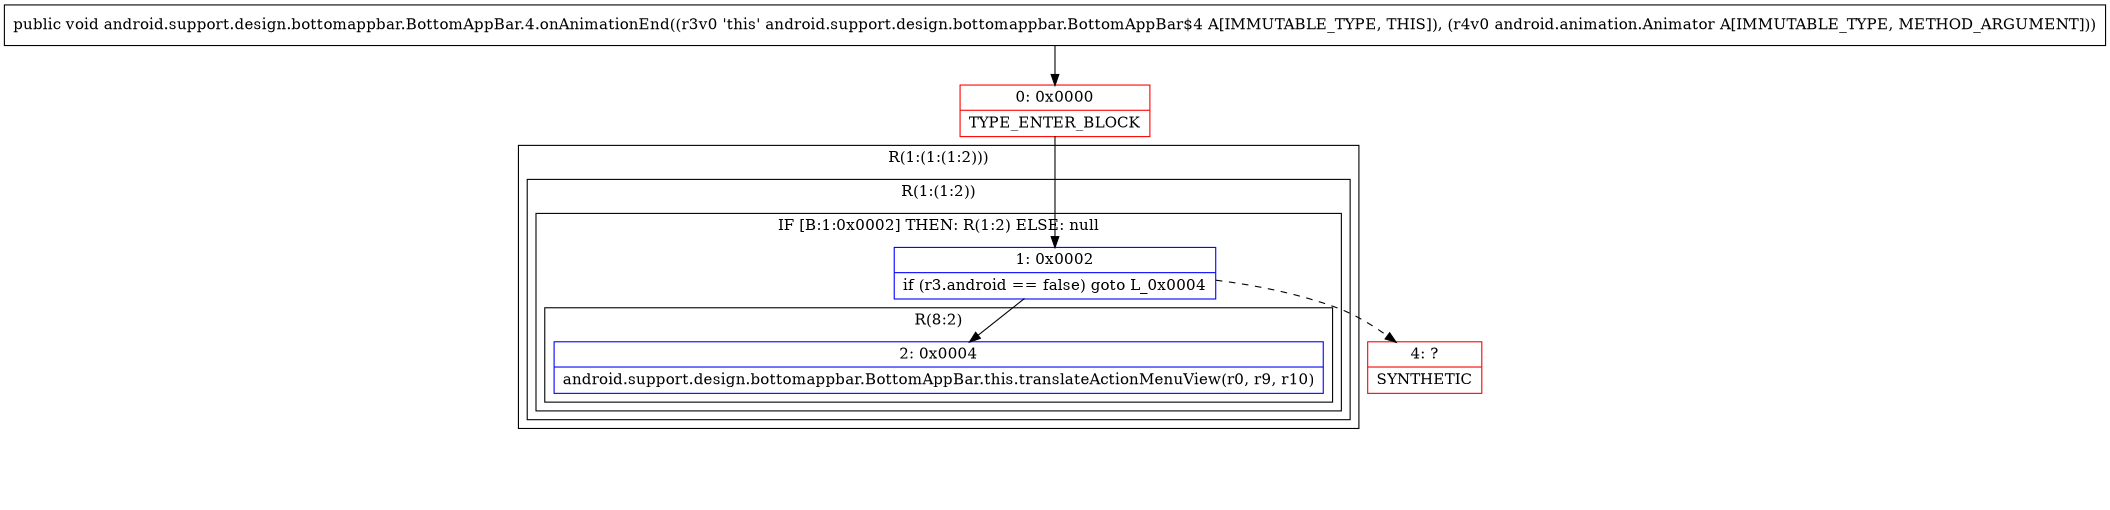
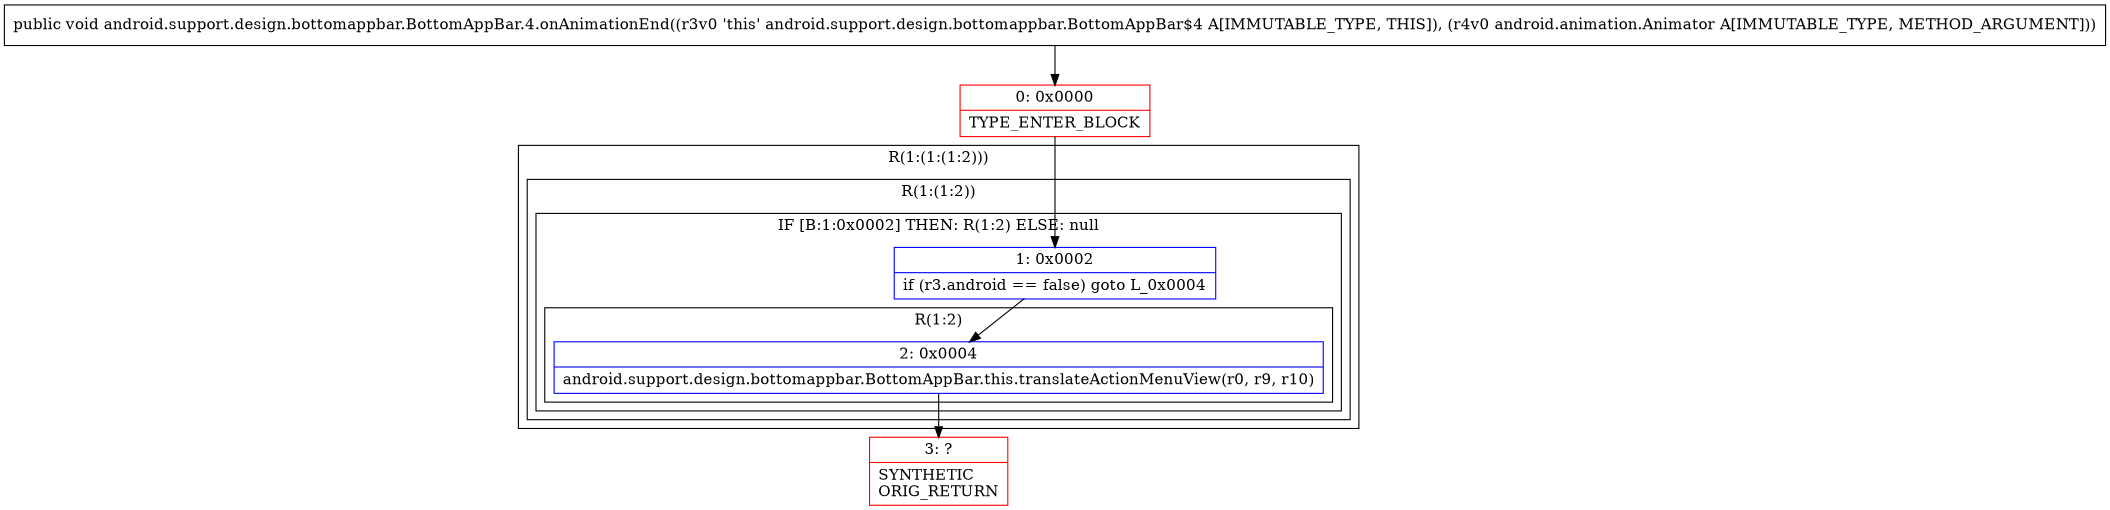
cluster "R(8:2)": label "R(8:2)" -> "R(1:2)"
node "4: ?": removed
node "3: ?": added
